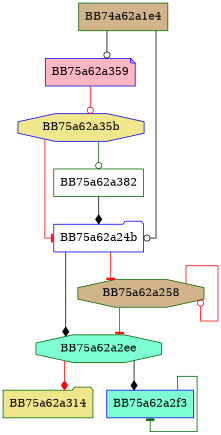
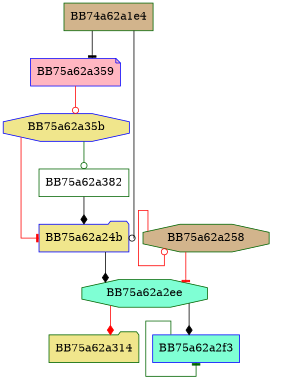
edge "BB74a62a1e4" -> "BB75a62a359": arrowhead odot -> tee
node "BB75a62a24b": fillcolor white -> khaki
edge "BB75a62a24b" -> "BB75a62a258": removed
